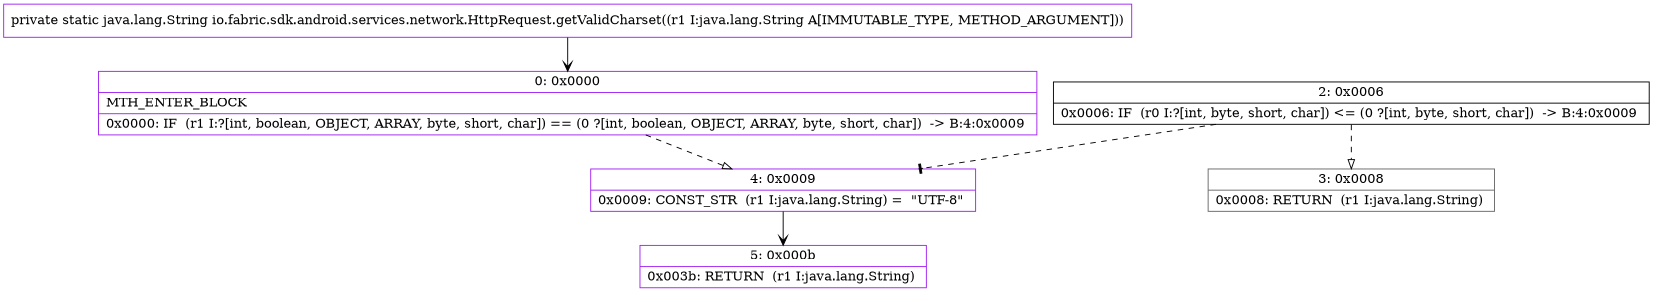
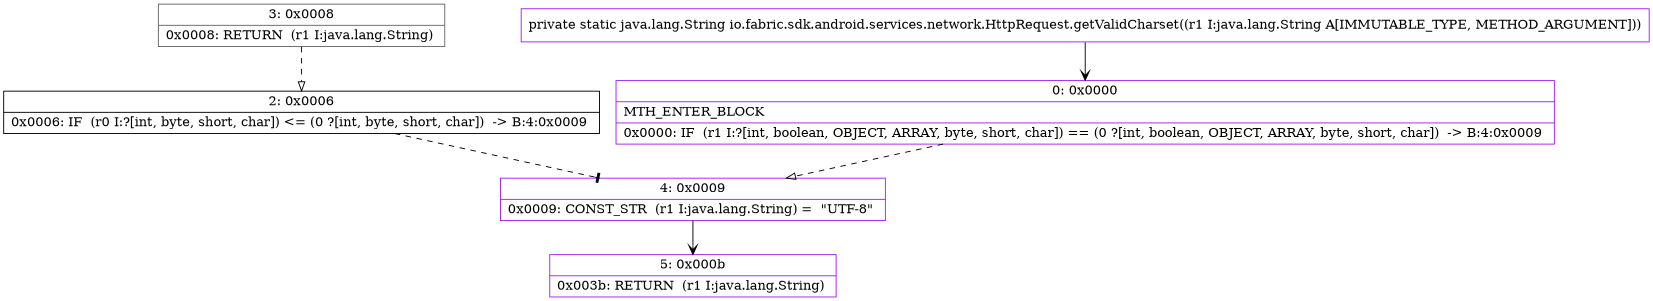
edge "2: 0x0006" -> "3: 0x0008": reversed
